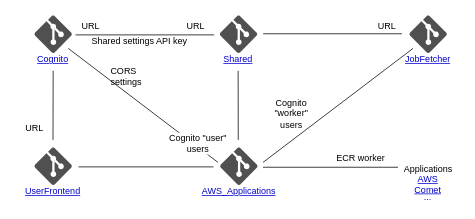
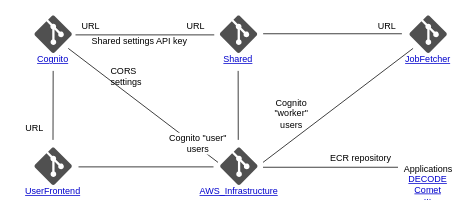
node "ECR worker": label "ECR worker" -> "ECR repository"
node "AWS": label "AWS" -> "DECODE"
node "AWS_Applications": label "AWS_Applications" -> "AWS_Infrastructure"
